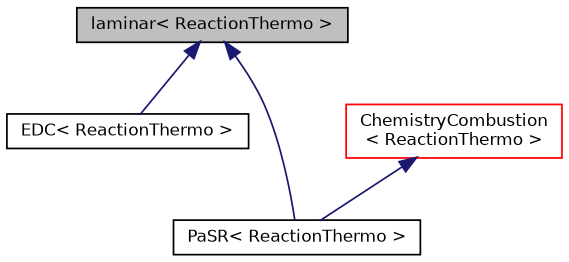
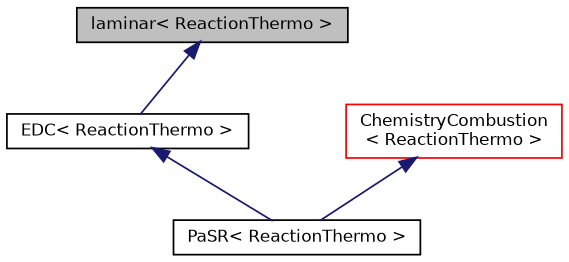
edge "PaSR< ReactionThermo >" -> "laminar< ReactionThermo >": now "PaSR< ReactionThermo >" -> "EDC< ReactionThermo >"
